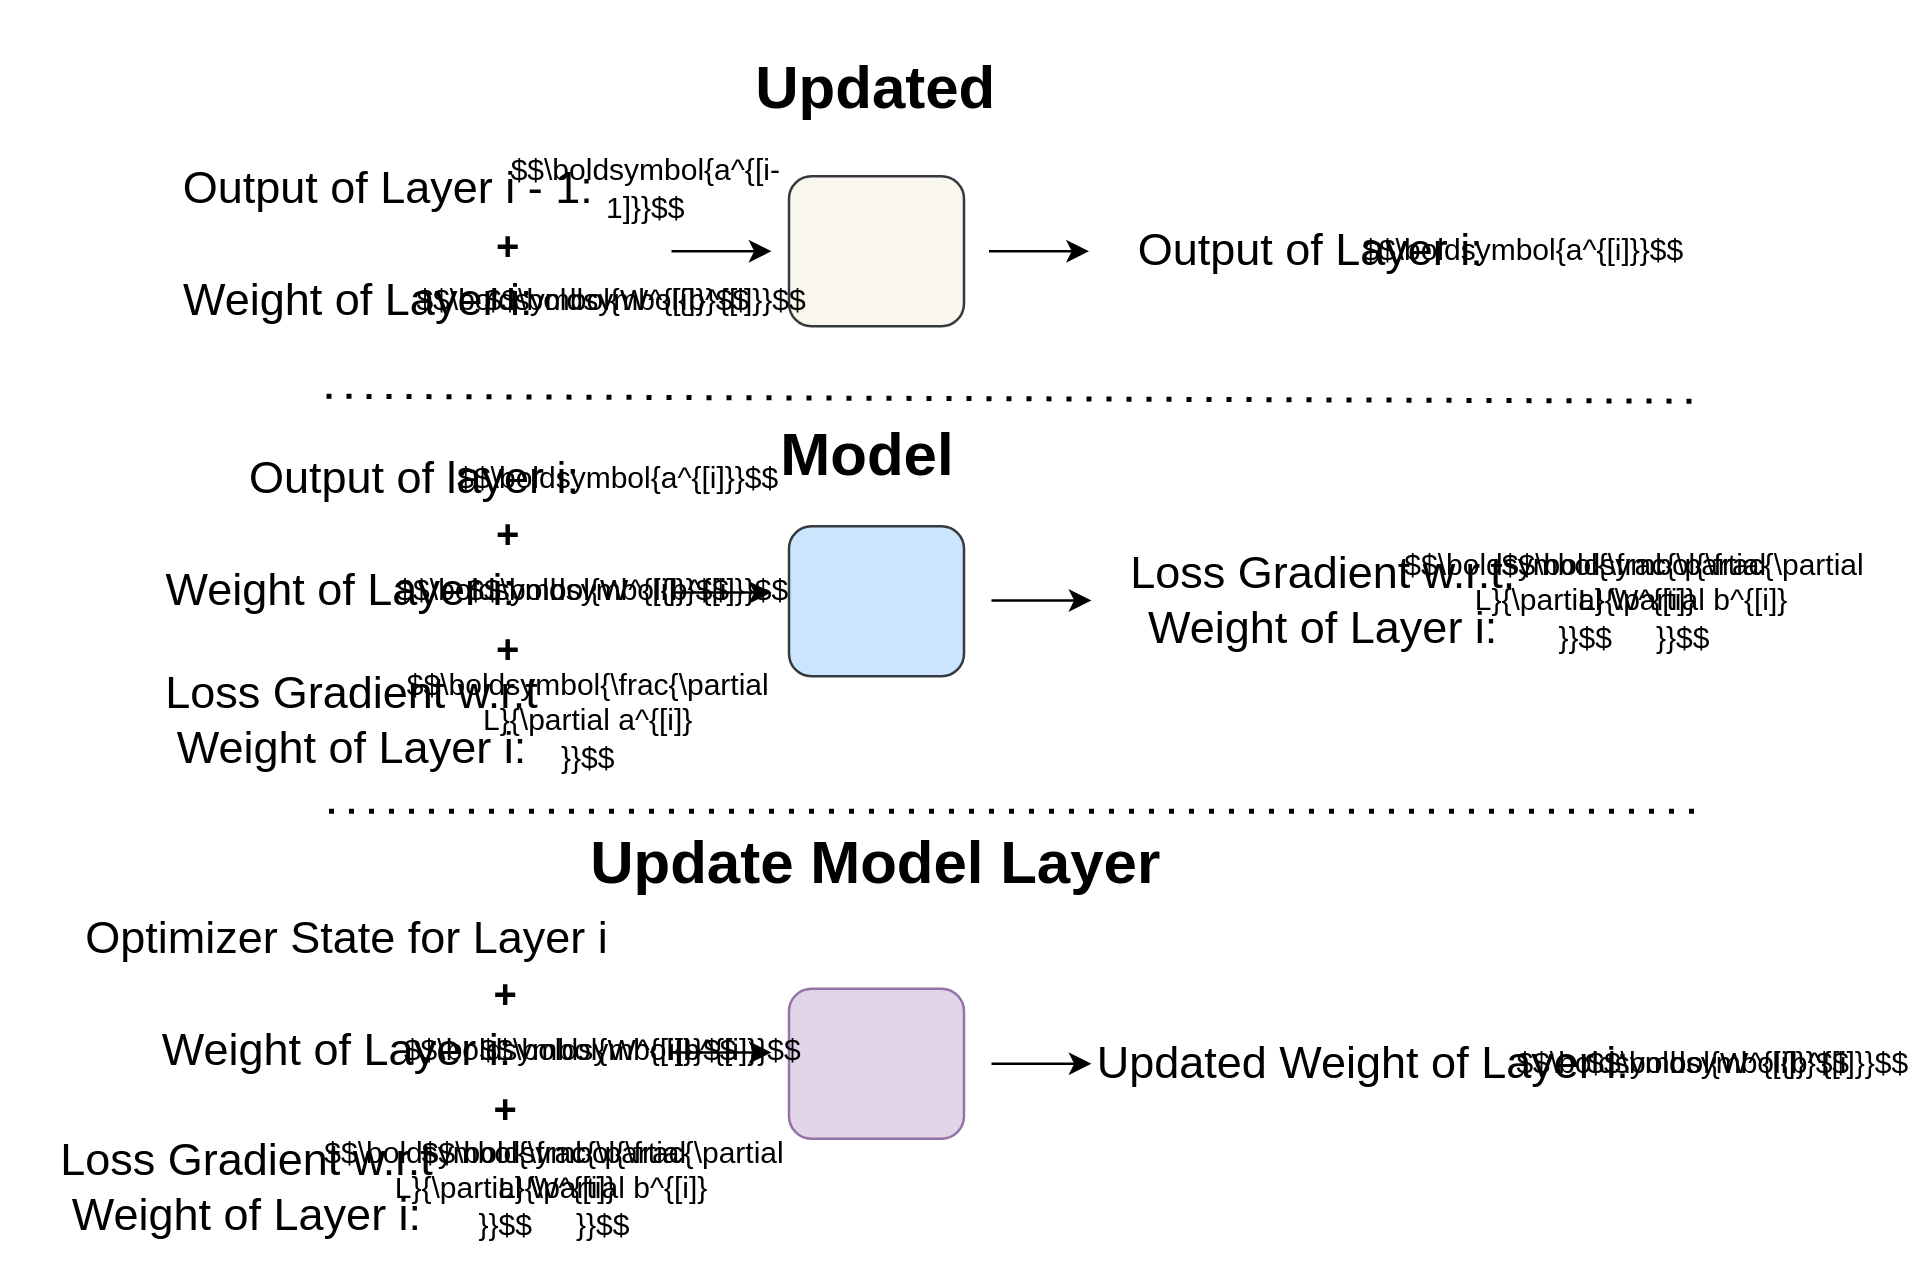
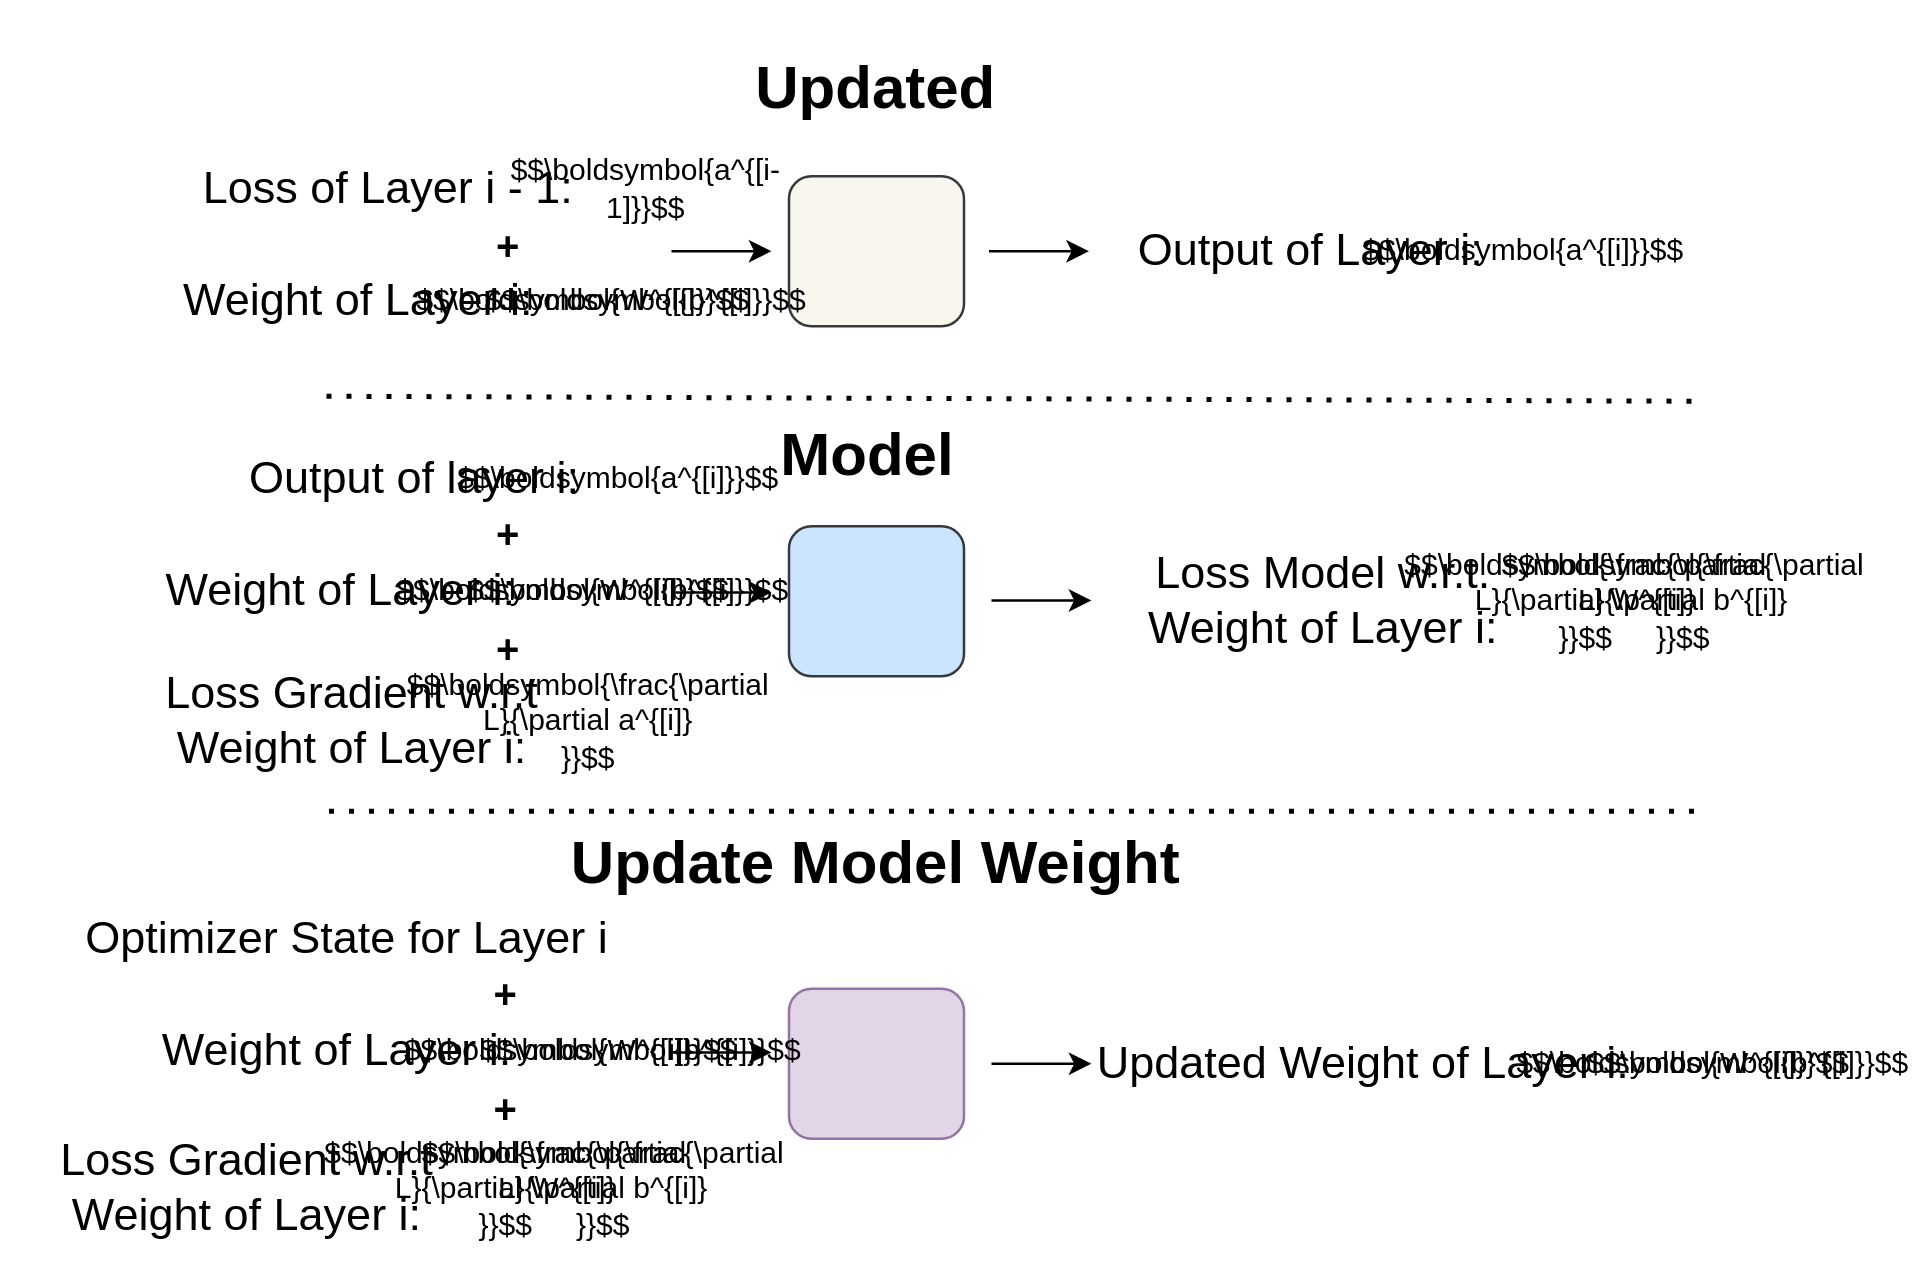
node "Output of Layer i - 1:": label "Output of Layer i - 1:" -> "Loss of Layer i - 1:"
node "Loss Gradient w.r.t. Weight of Layer i:": label "Loss Gradient w.r.t. Weight of Layer i:" -> "Loss Model w.r.t. Weight of Layer i:"
node "Update Model Layer": label "Update Model Layer" -> "Update Model Weight"
